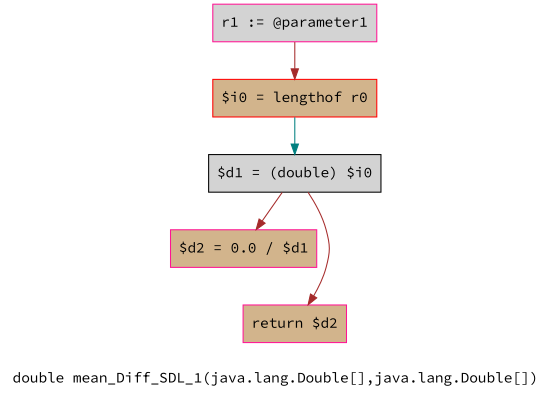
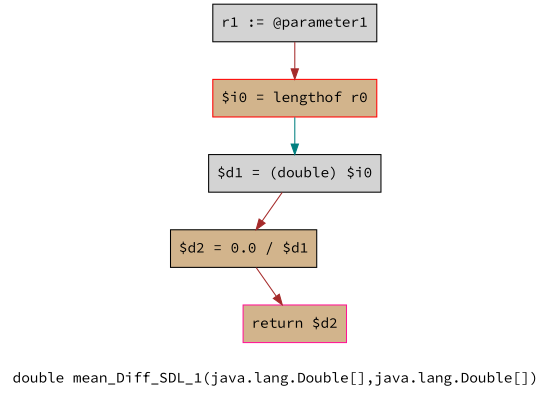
node "r1 := @parameter1": color deeppink -> black
edge "$d1 = (double) $i0" -> "return $d2": now "$d2 = 0.0 / $d1" -> "return $d2"
node "$d2 = 0.0 / $d1": color deeppink -> black
